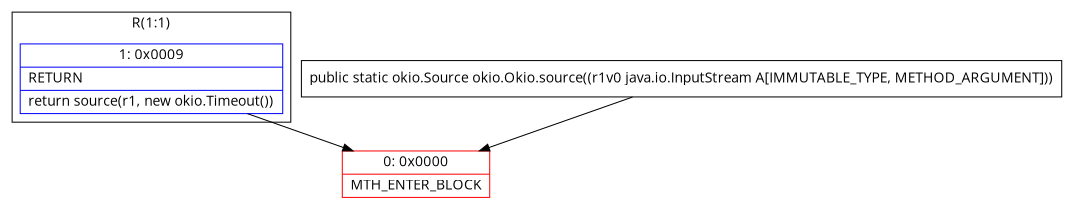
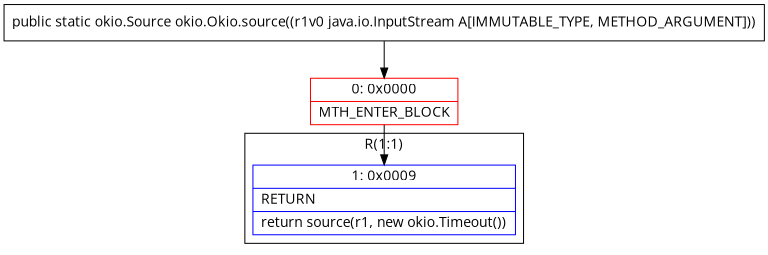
edge "1: 0x0009" -> "0: 0x0000": reversed
